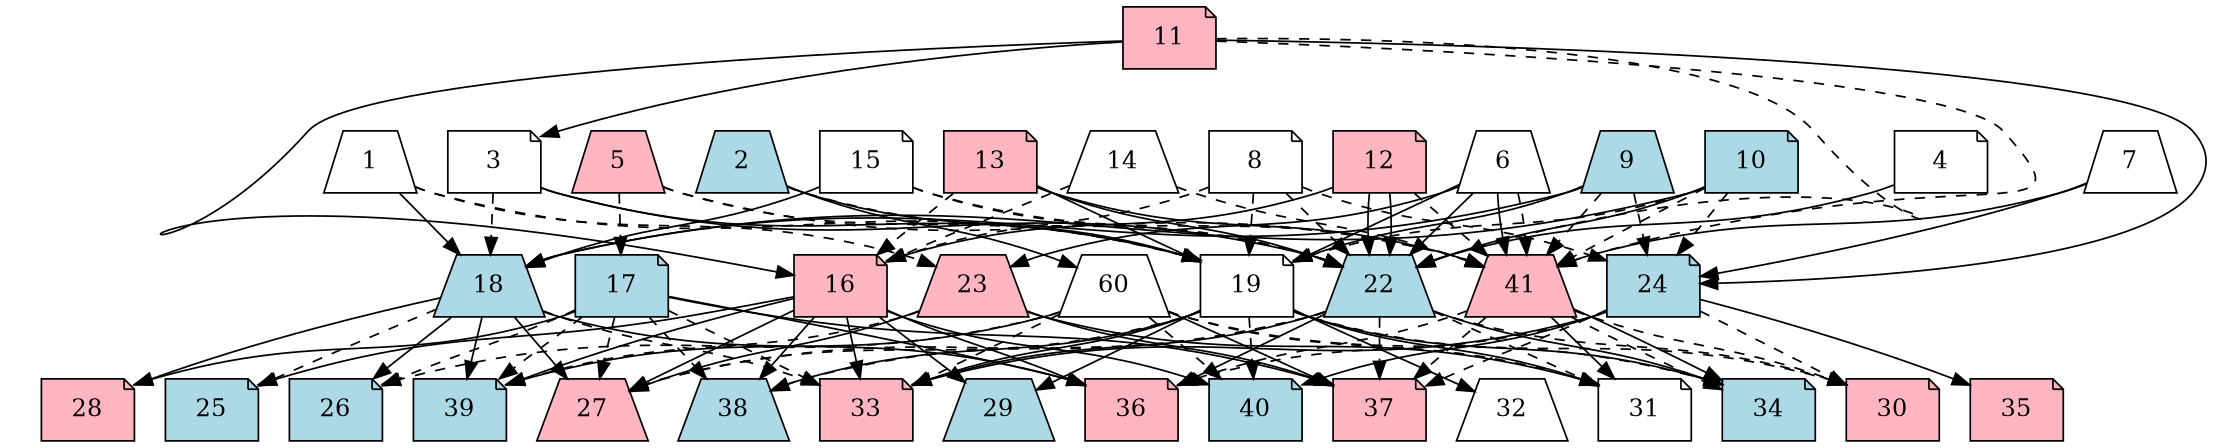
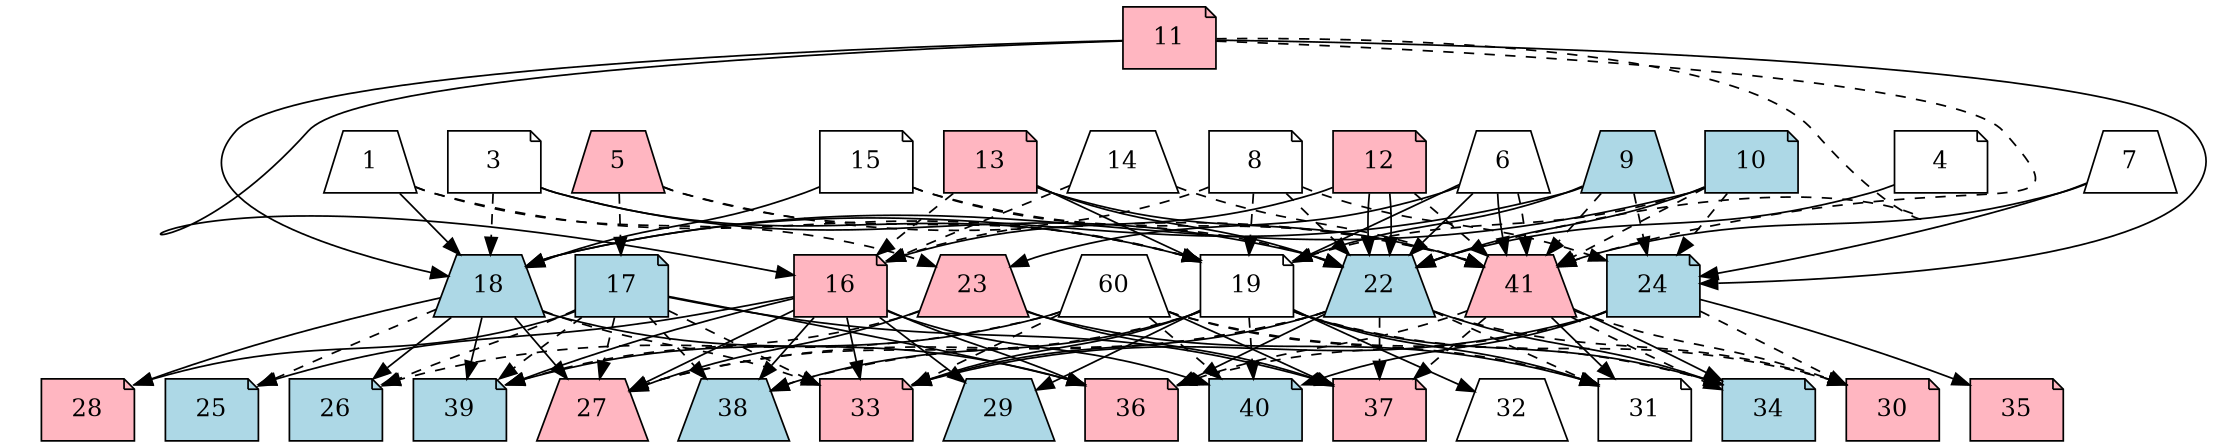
edge "11" -> "3": now "11" -> "18"
node "2": removed
edge "24" -> "37": removed
